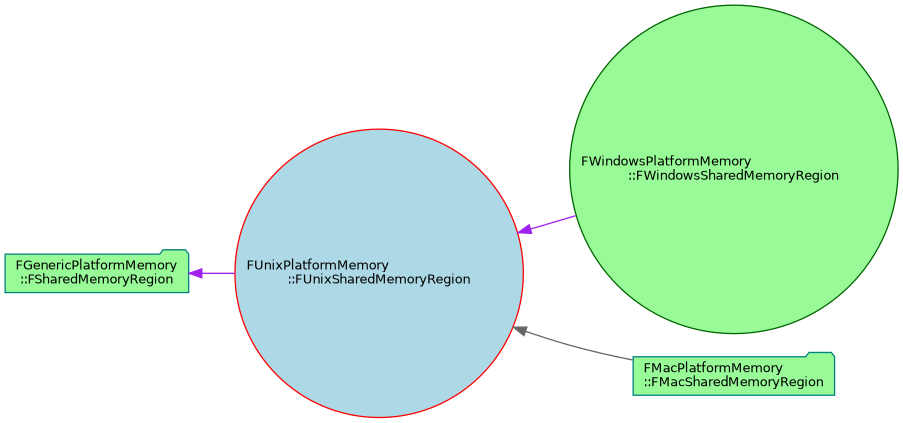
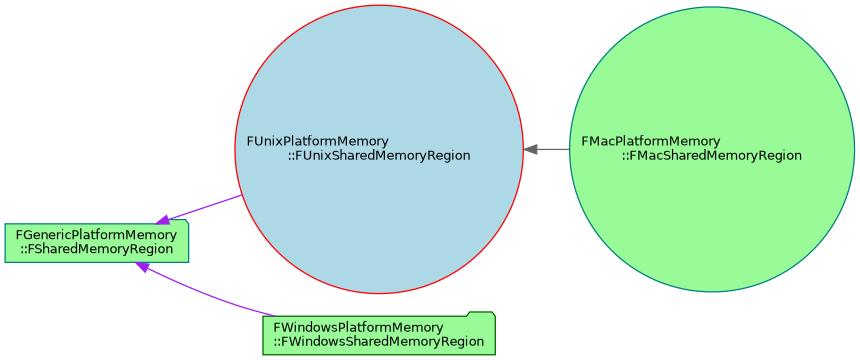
node "FWindowsPlatformMemory ::FWindowsSharedMemoryRegion": shape circle -> folder
edge "FWindowsPlatformMemory ::FWindowsSharedMemoryRegion" -> "FUnixPlatformMemory ::FUnixSharedMemoryRegion": now "FWindowsPlatformMemory ::FWindowsSharedMemoryRegion" -> "FGenericPlatformMemory ::FSharedMemoryRegion"
node "FMacPlatformMemory ::FMacSharedMemoryRegion": shape folder -> circle
